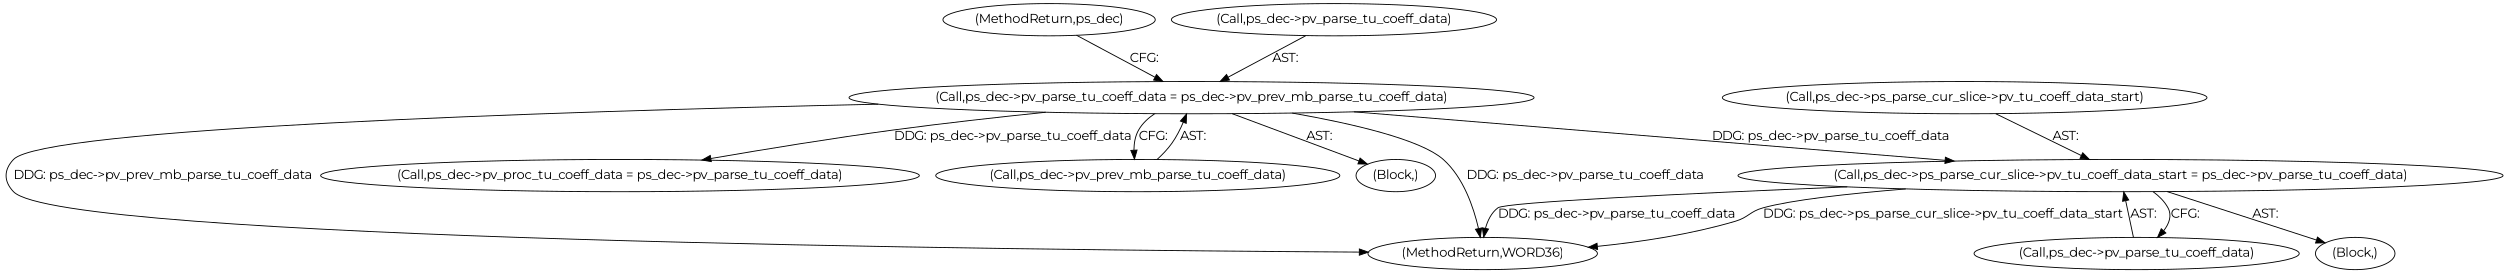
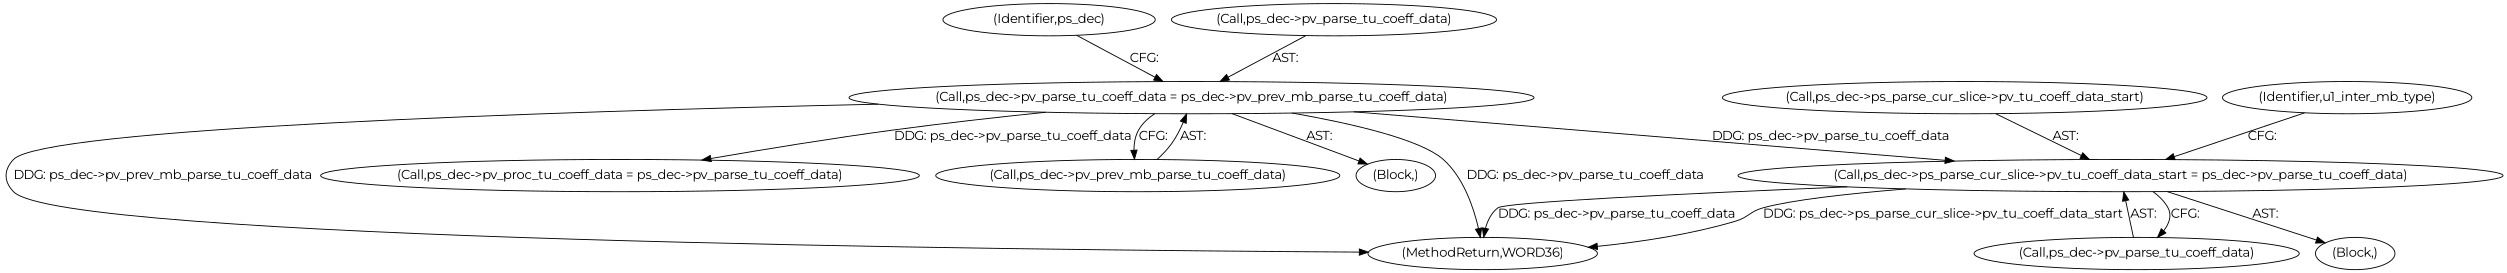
node "(MethodReturn,ps_dec)": label "(MethodReturn,ps_dec)" -> "(Identifier,ps_dec)"
node "(Identifier,u1_inter_mb_type)": added
